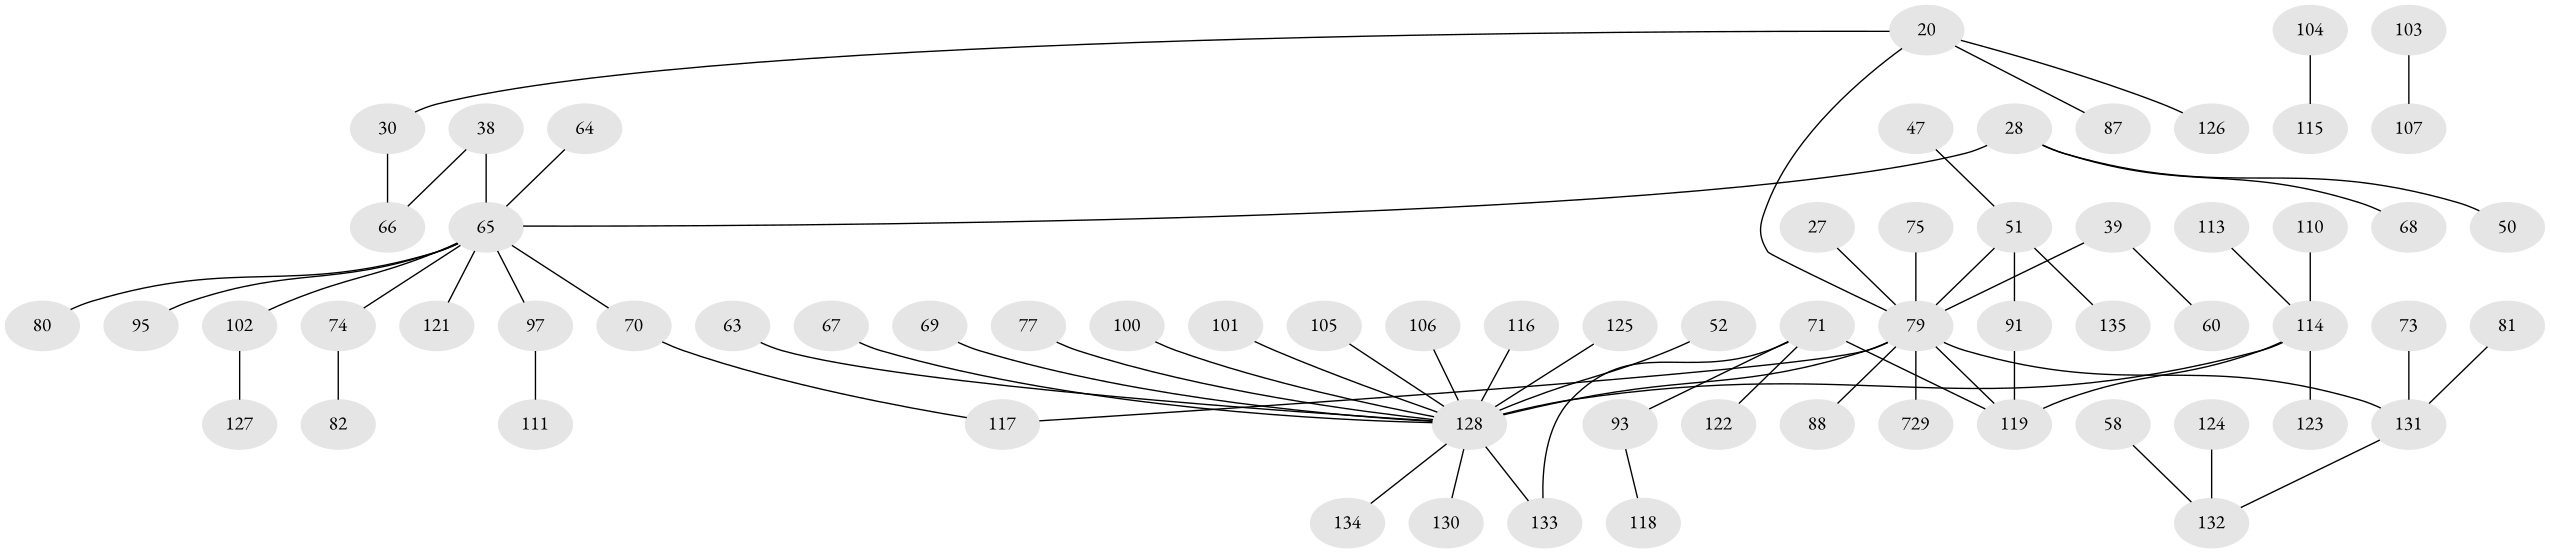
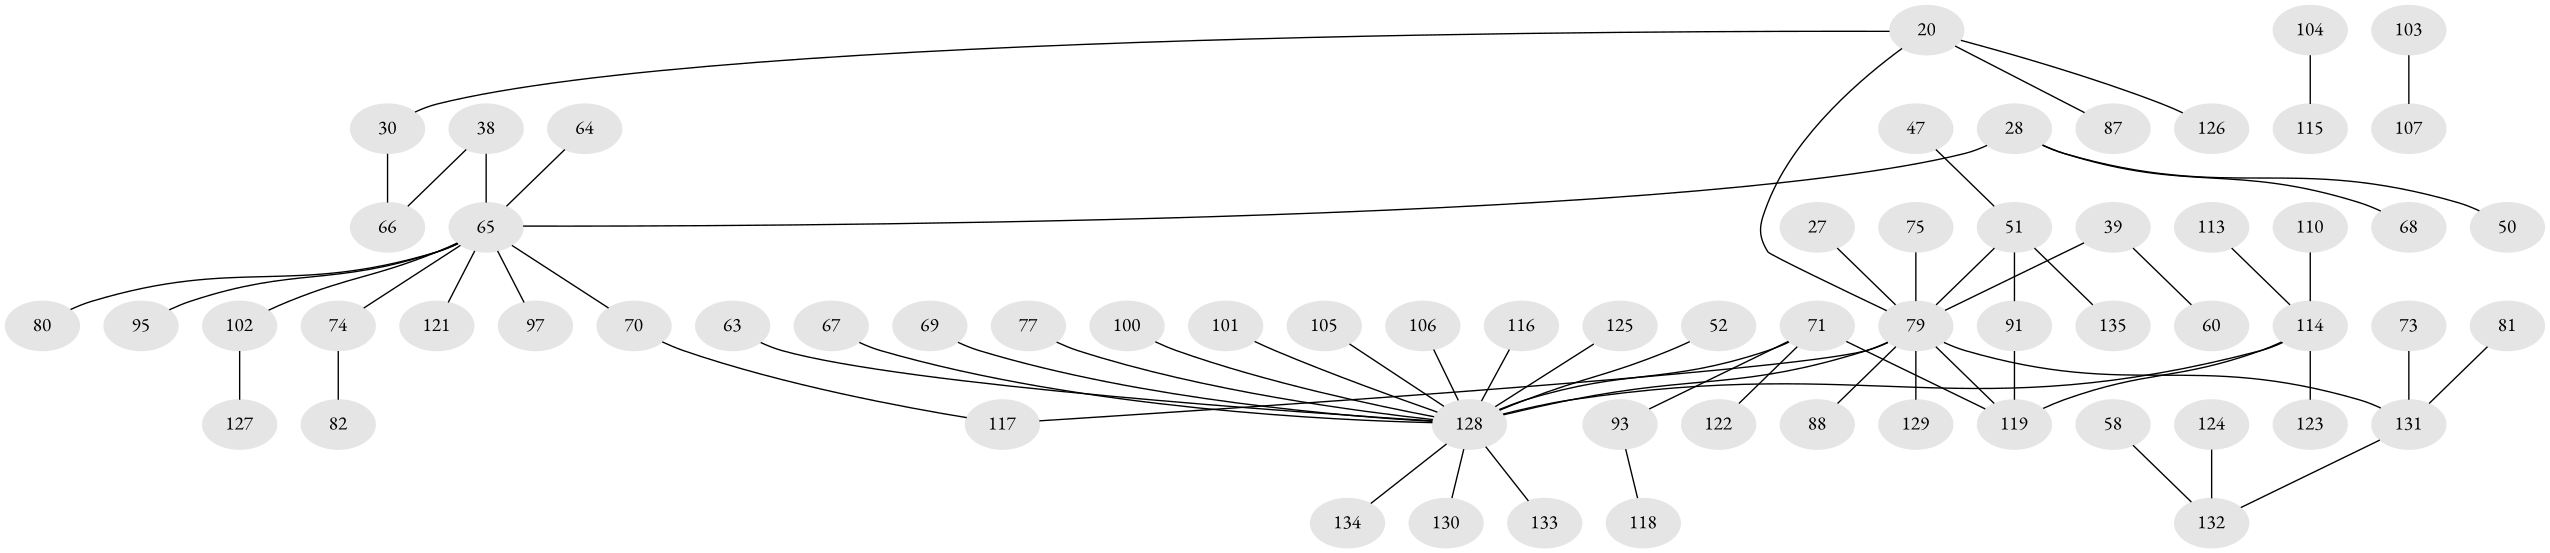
edge "71" -- "133": now "71" -- "128"
node "111": removed
node "729": label "729" -> "129"
